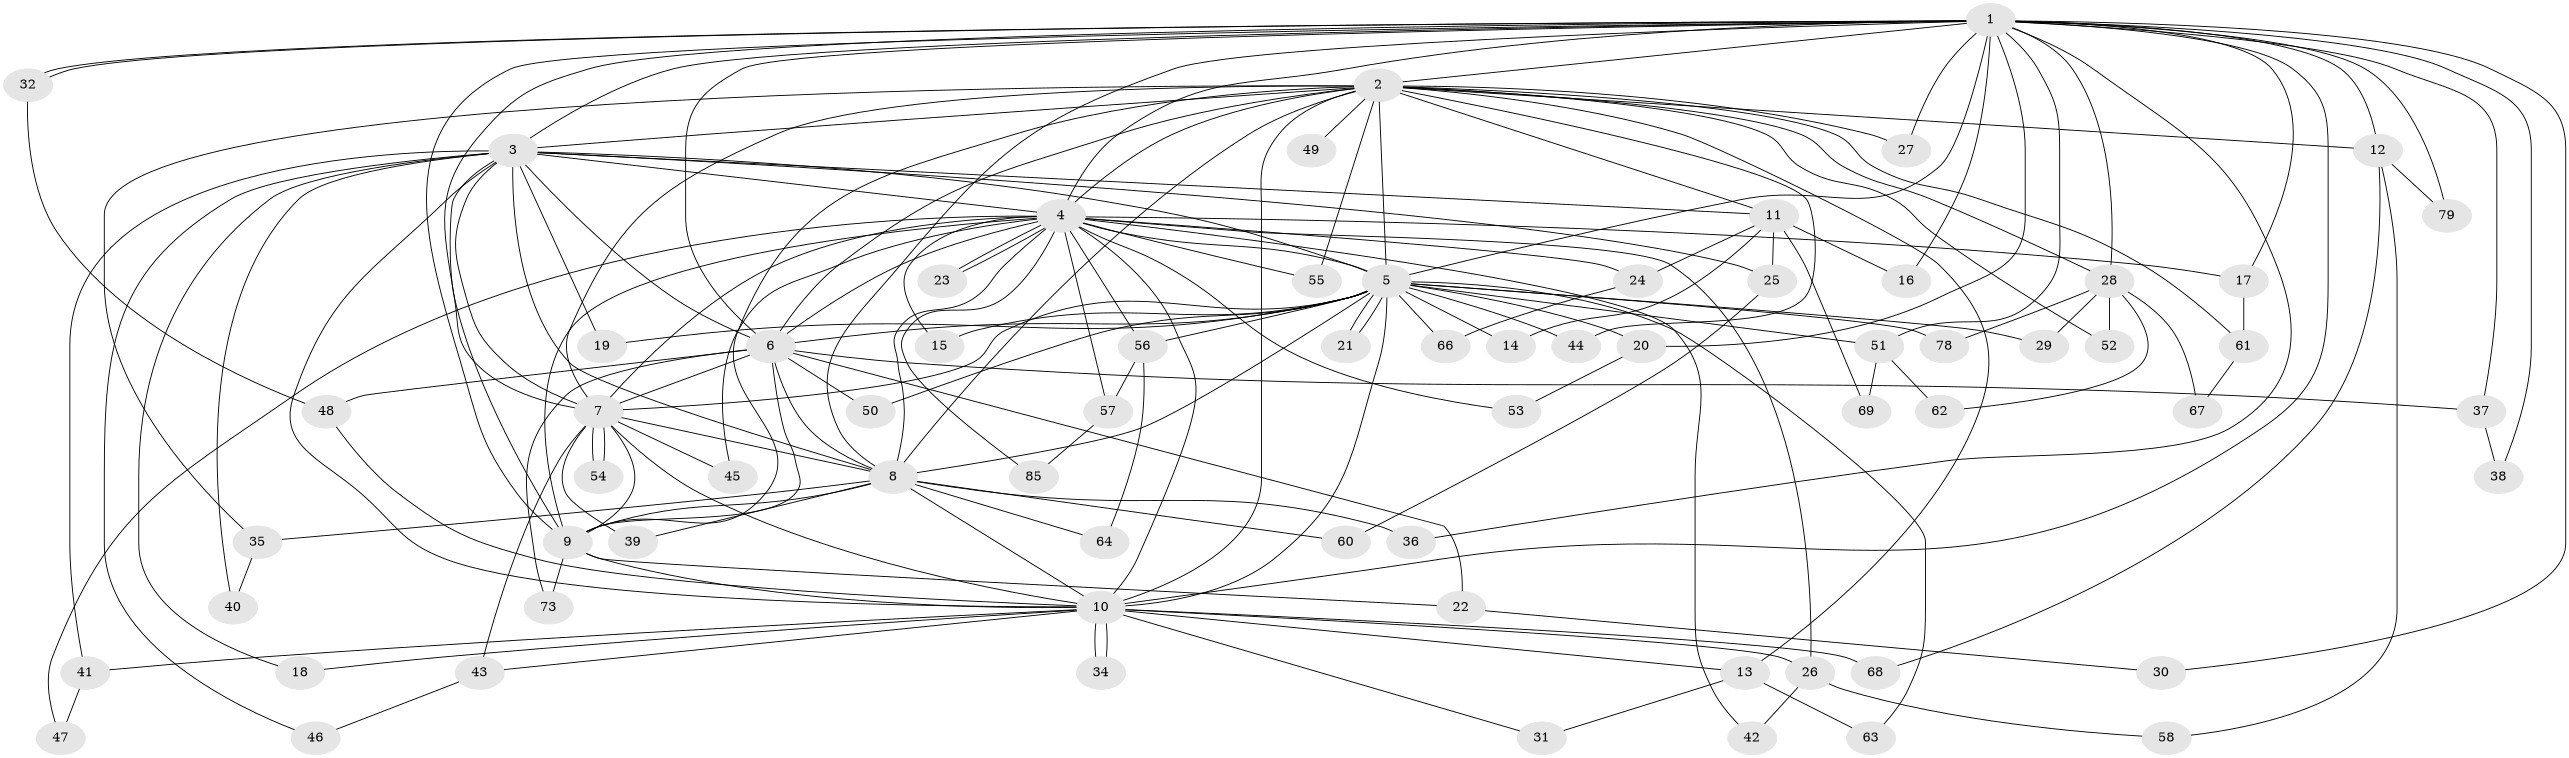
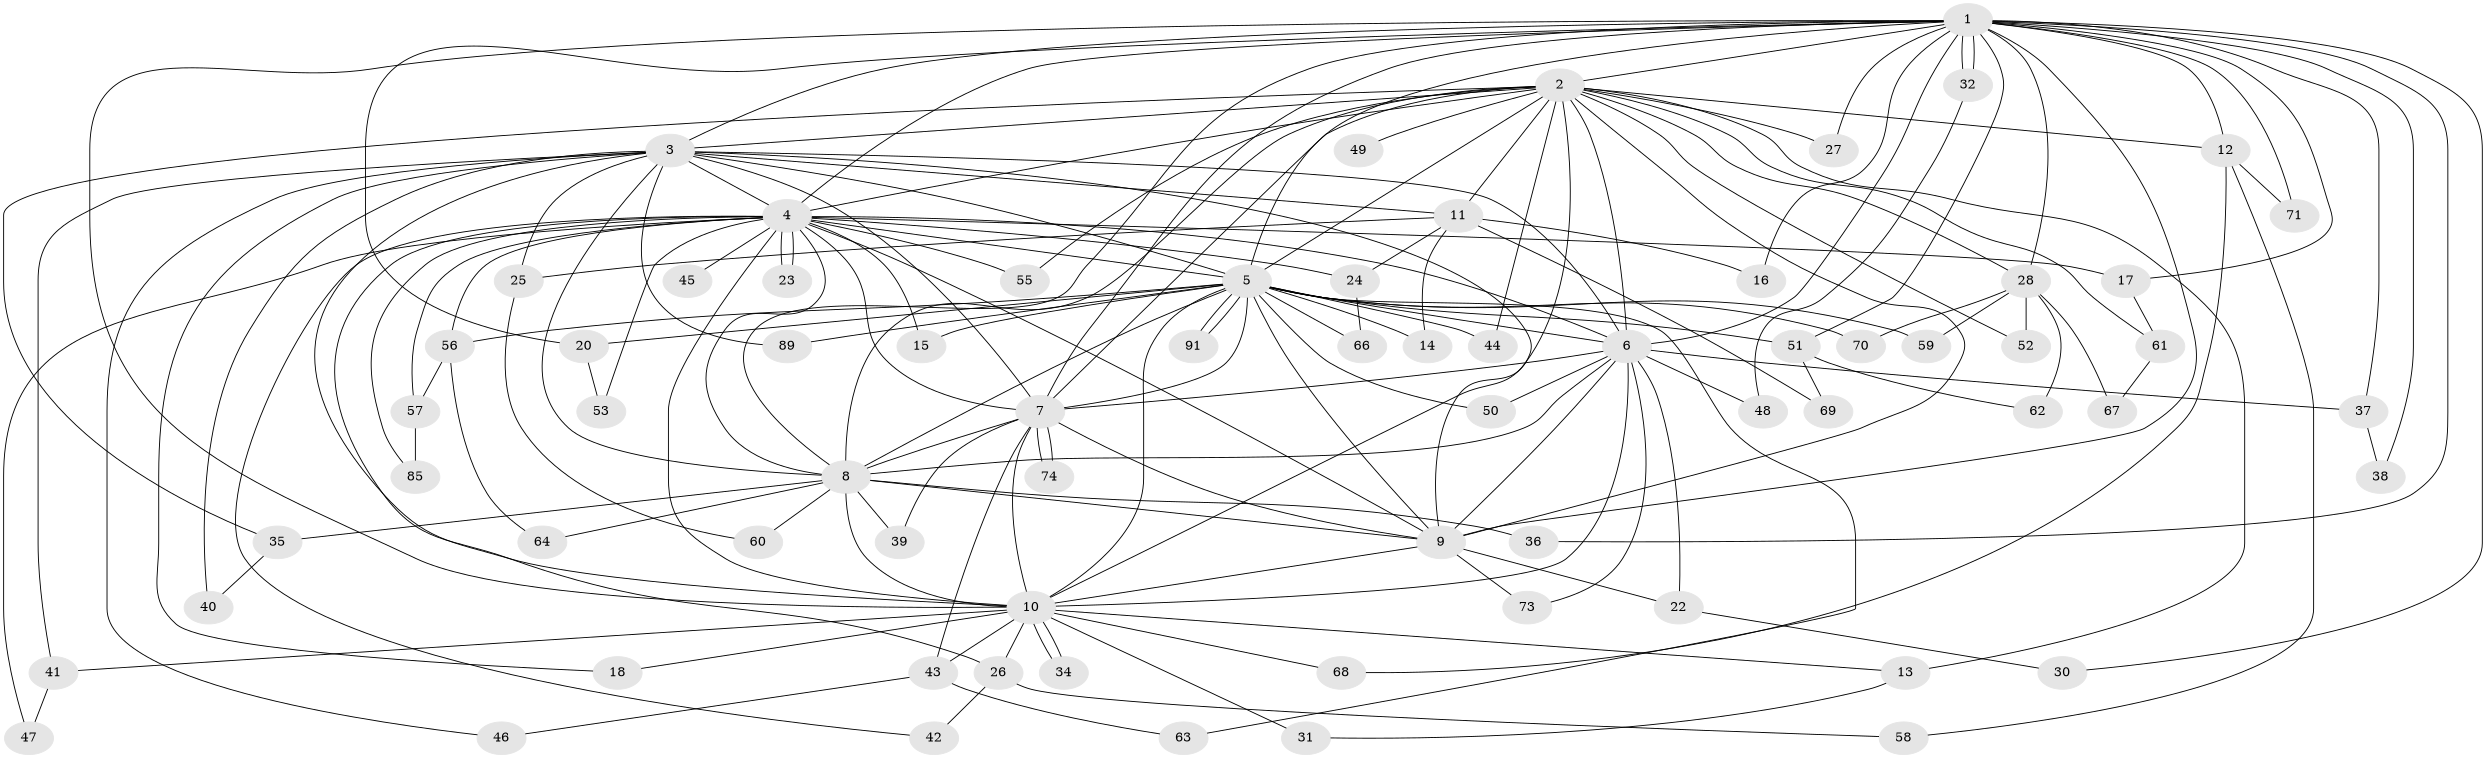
node "79": label "79" -> "71"
node "19": label "19" -> "89"
node "21": label "21" -> "91"
node "78": label "78" -> "70"
node "29": label "29" -> "59"
edge "5" -- "9": added
edge "7" -- "45": removed
node "54": label "54" -> "74"
edge "48" -- "10": now "6" -- "10"
edge "13" -- "63": now "43" -- "63"
